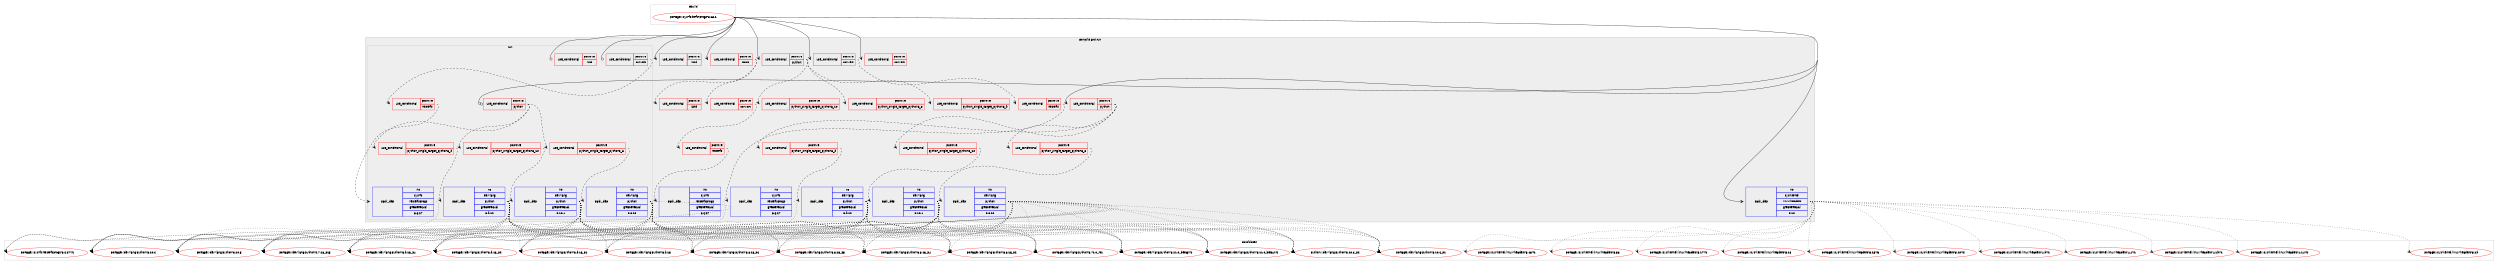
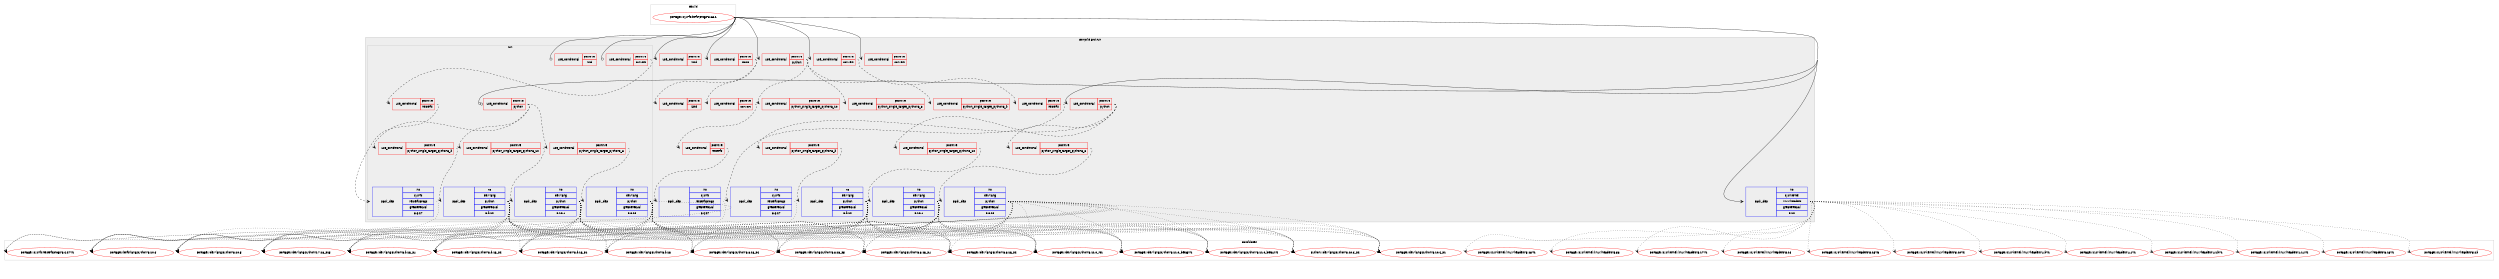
node "portage://dev-lang/python-3.10.6": label "portage://dev-lang/python-3.10.6" -> "portage://btrfs-lang/python-3.10.6"
node "portage://dev-lang/python-3.71.0_rc1": label "portage://dev-lang/python-3.71.0_rc1" -> "portage://dev-lang/python-3.11.0_rc1"
node "portage://sys-kernel/linux-headers-3.18-r1": added
